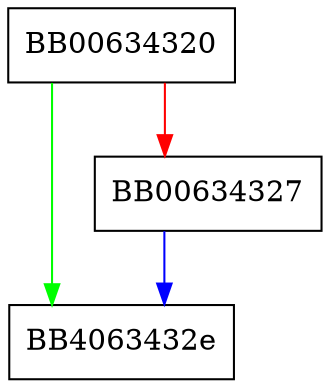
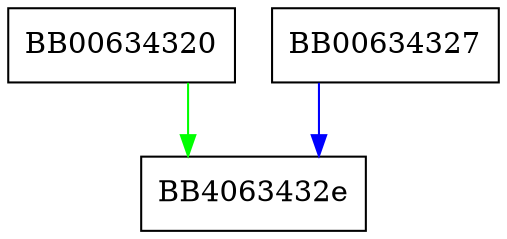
edge "BB00634320" -> "BB00634327": removed
